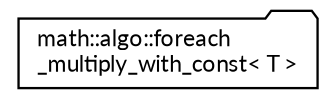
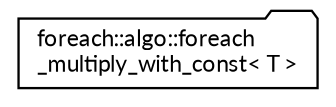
node "math::algo::foreach _multiply_with_const< T >": label "math::algo::foreach _multiply_with_const< T >" -> "foreach::algo::foreach _multiply_with_const< T >"
